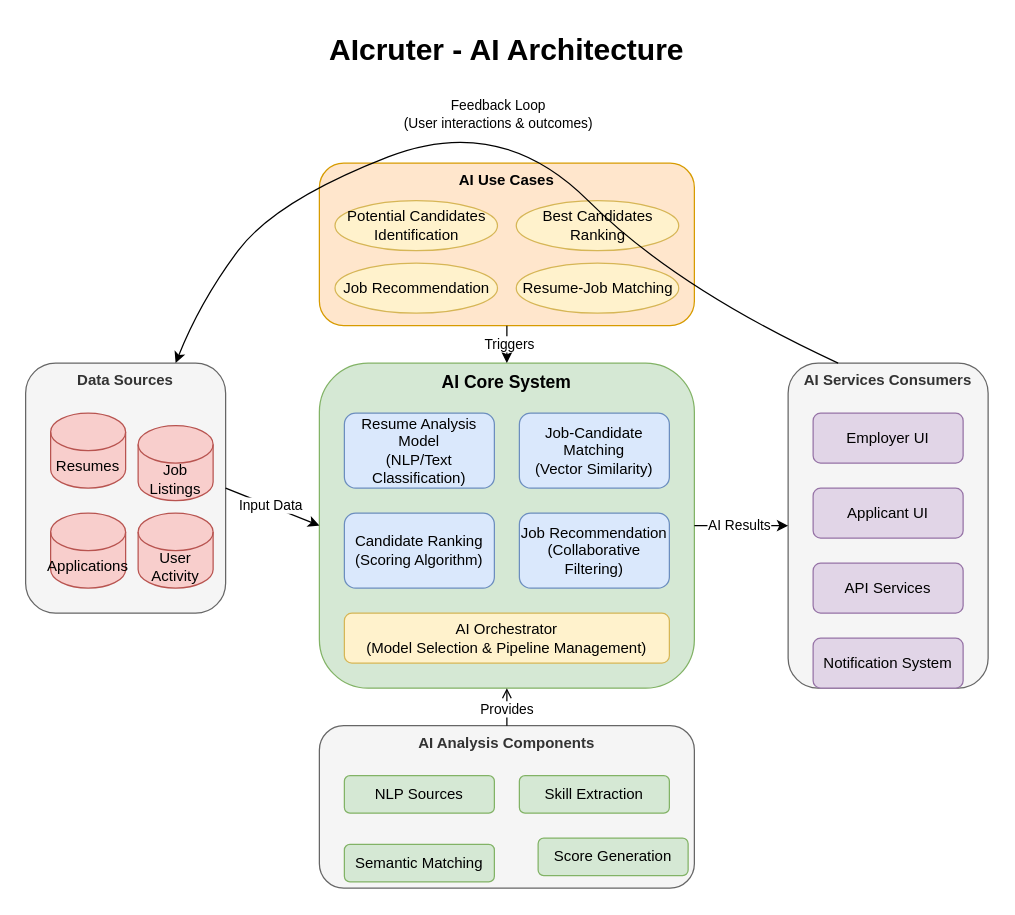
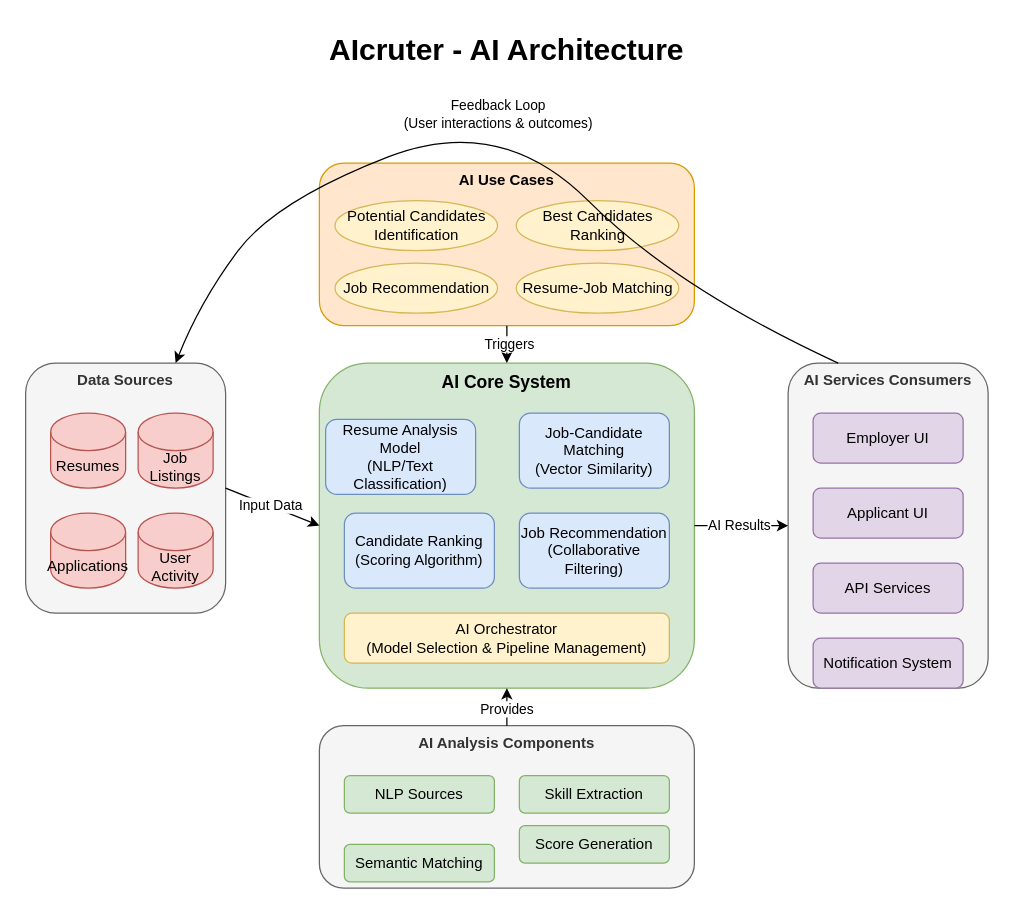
node "Resume Analysis Model (NLP/Text Classification)": moved (419, 451) -> (401, 457)
node "Job Listings": moved (176, 463) -> (176, 451)
edge "AI Analysis Components" -> "AI Core System": arrowhead open -> classic
node "Score Generation": moved (613, 857) -> (594, 844)
